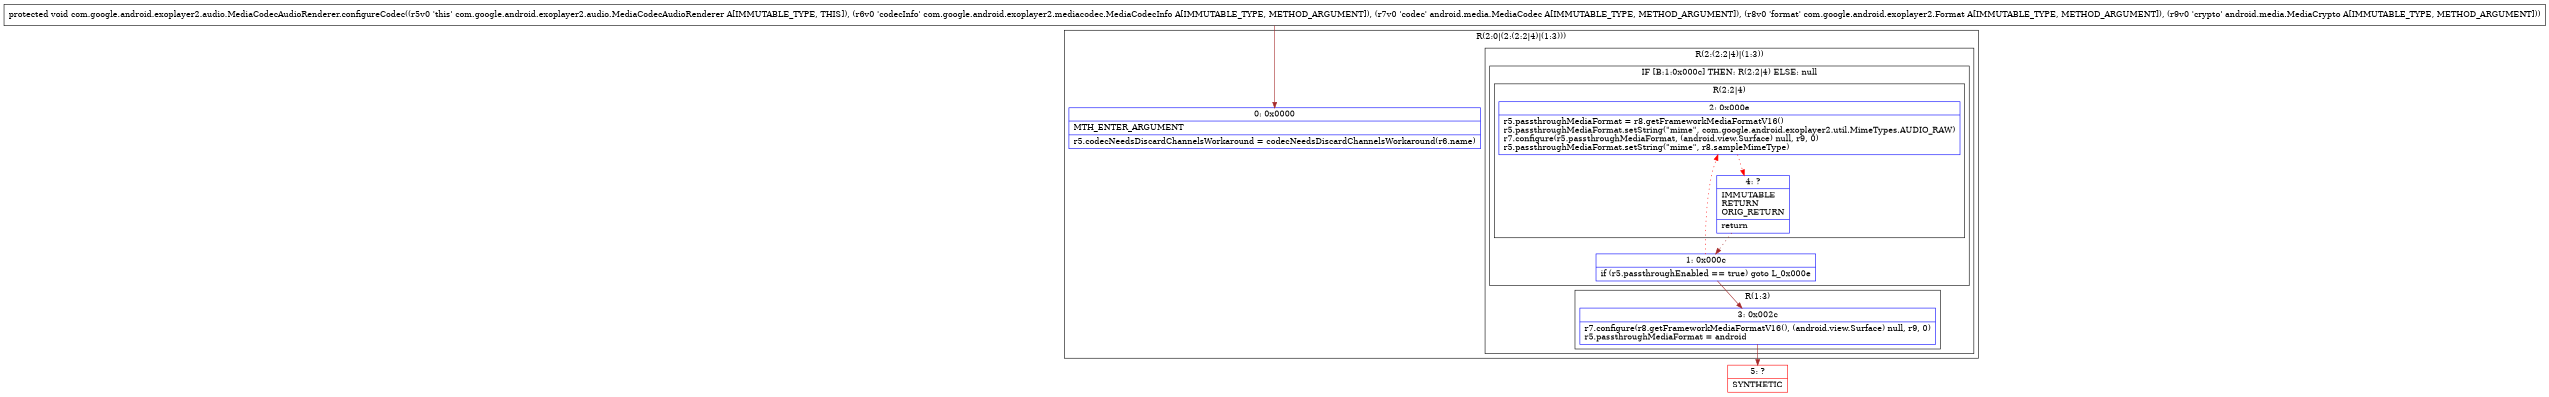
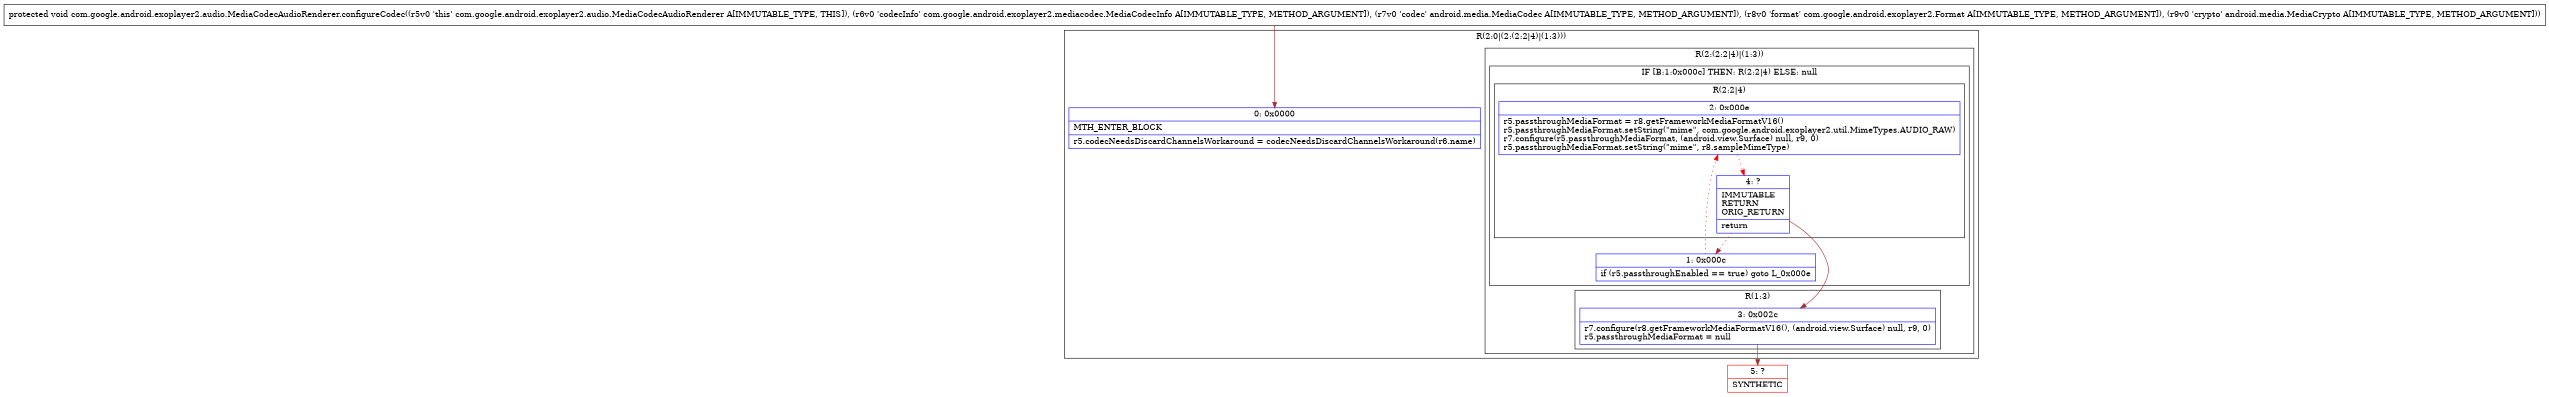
node "0: 0x0000": text "MTH_ENTER_ARGUMENT" -> "MTH_ENTER_BLOCK"
edge "1: 0x000c" -> "3: 0x002c": now "4: ?" -> "3: 0x002c"
node "3: 0x002c": text "r5.passthroughMediaFormat = android" -> "r5.passthroughMediaFormat = null"
